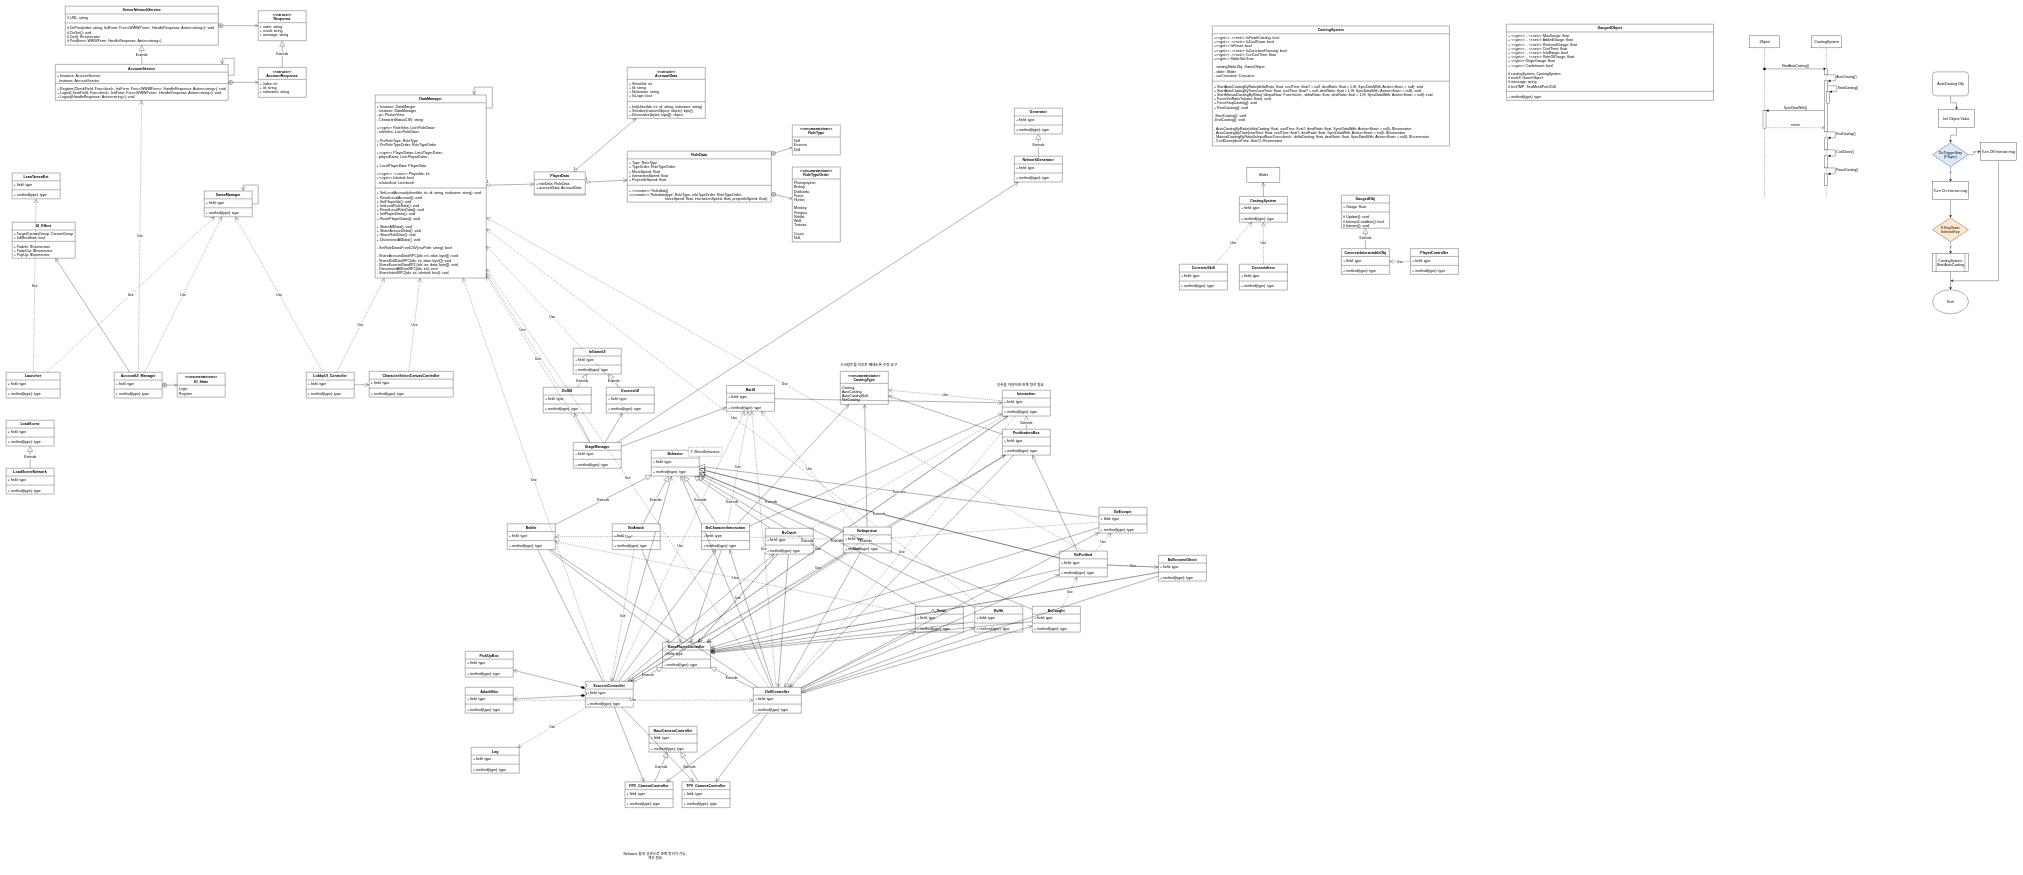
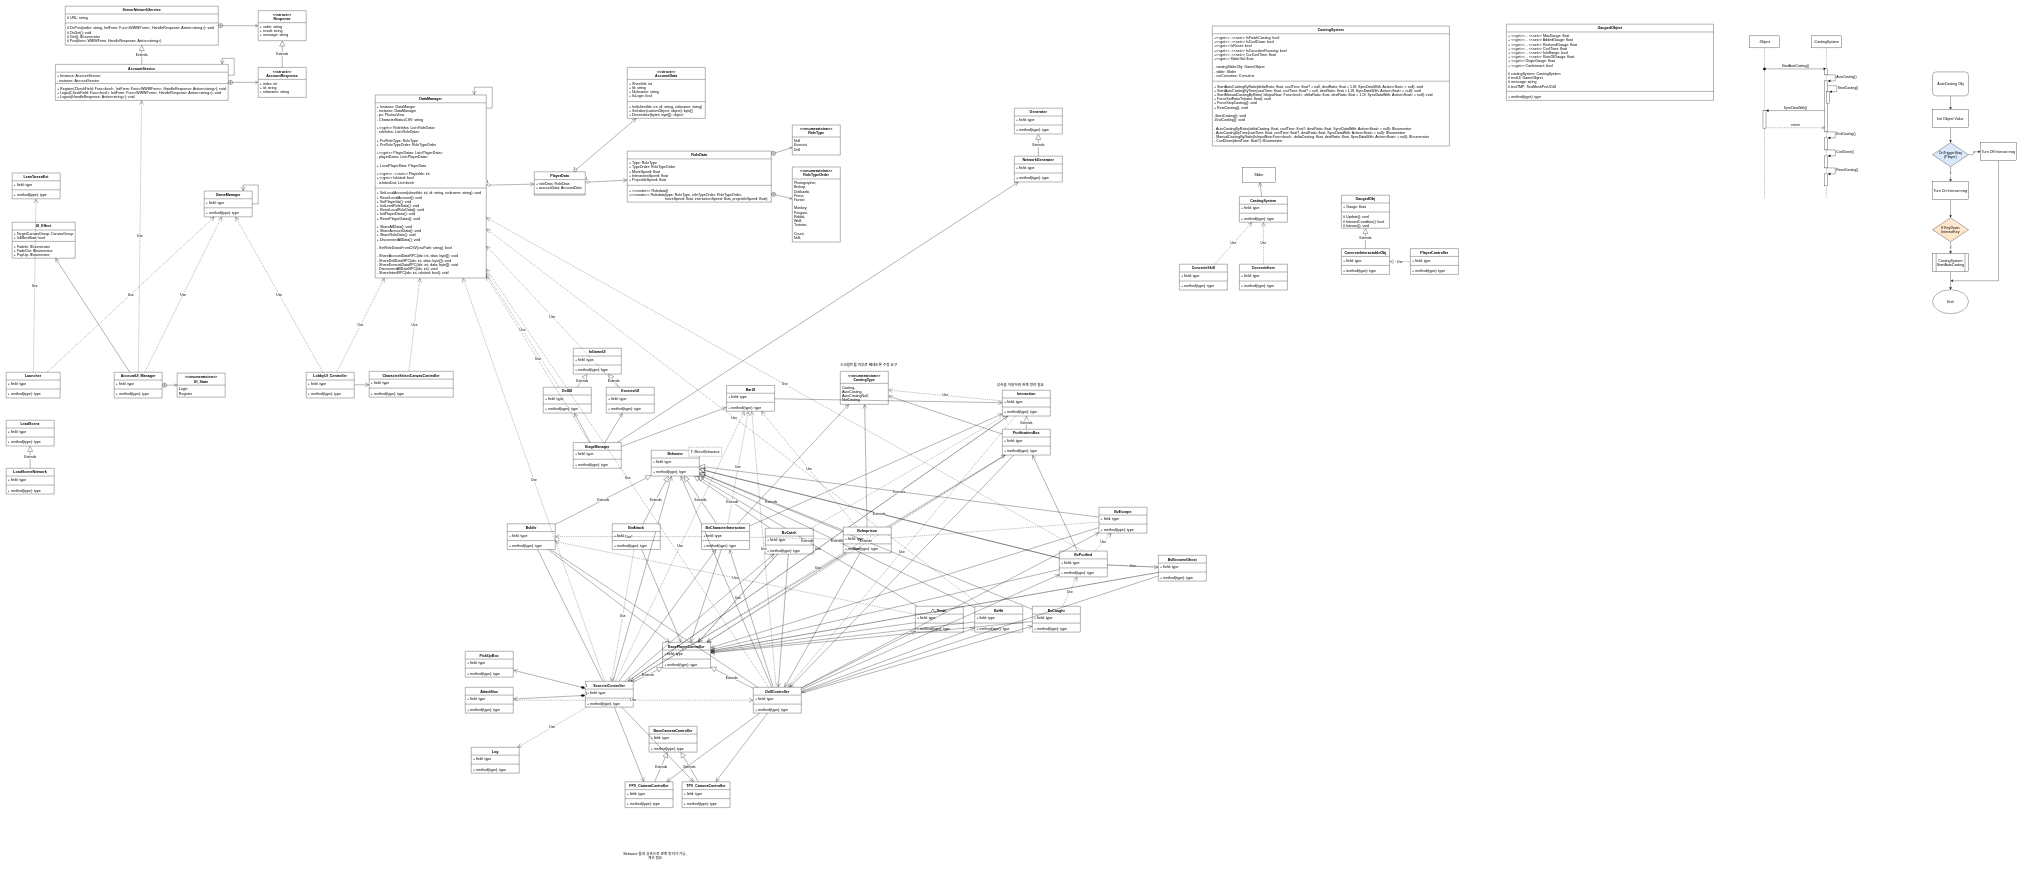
node "Init Object Value": moved (1956, 119) -> (1950, 119)
node "Slider": moved (1263, 175) -> (1259, 175)
